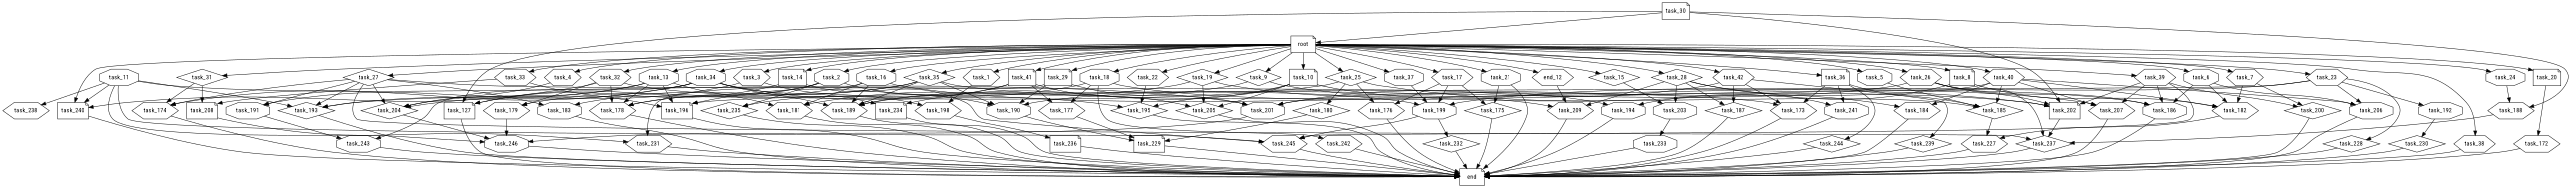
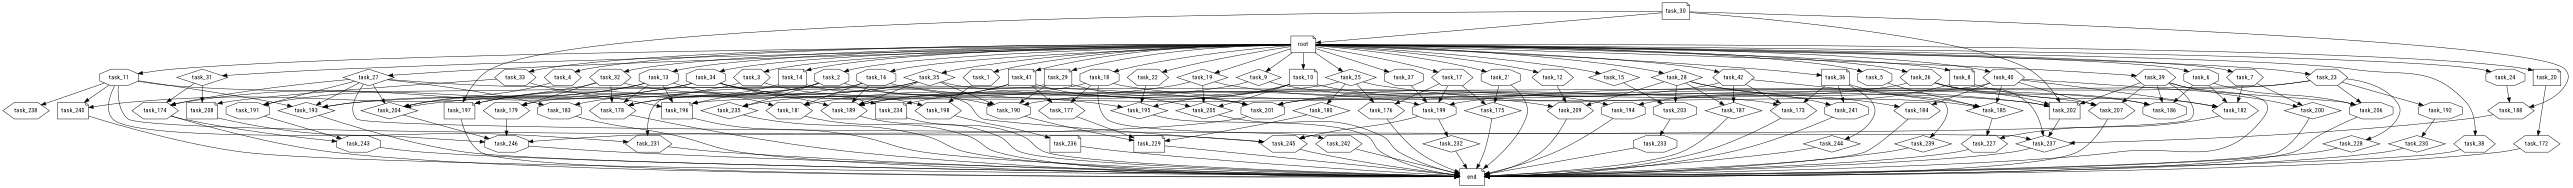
edge "root" -> "task_240": now "root" -> "task_11"
node "end_12": label "end_12" -> "task_12"
edge "task_34" -> "task_243": now "task_174" -> "task_243"
node "task_127": label "task_127" -> "task_197"
edge "task_186" -> "end": now "task_39" -> "end"
